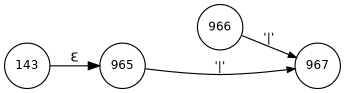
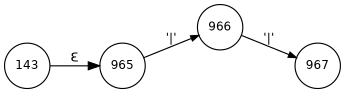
edge "965" -> "967": now "965" -> "966"
